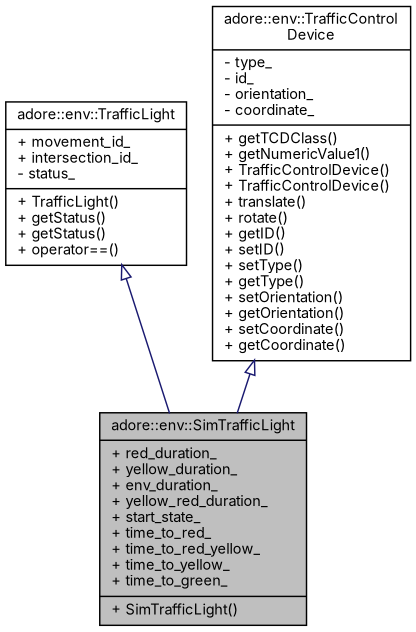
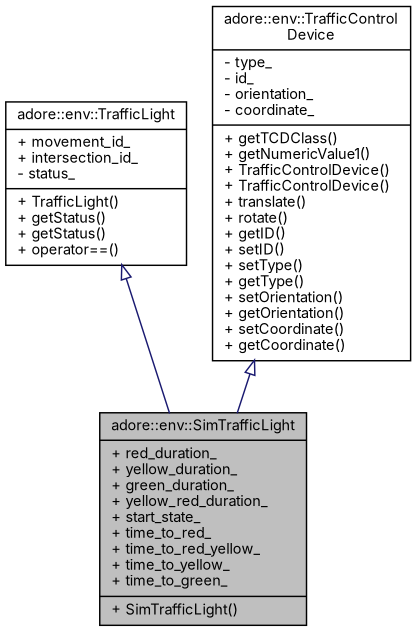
node "adore::env::SimTrafficLight": text "+ env_duration_" -> "+ green_duration_"
